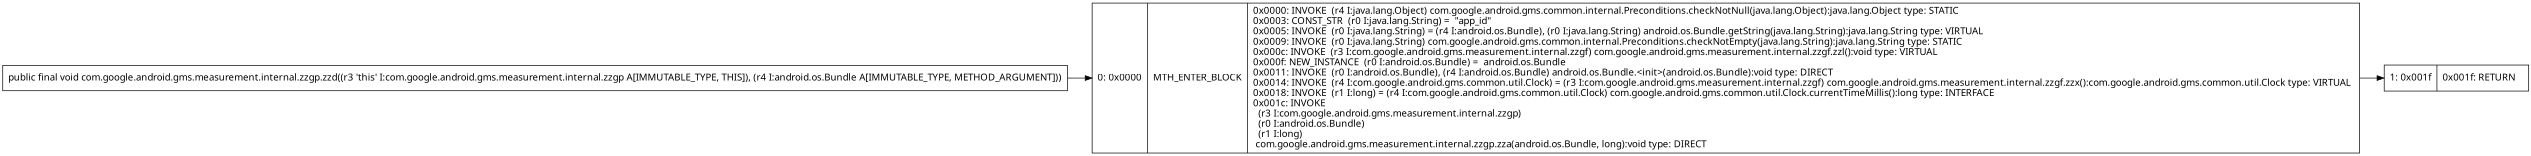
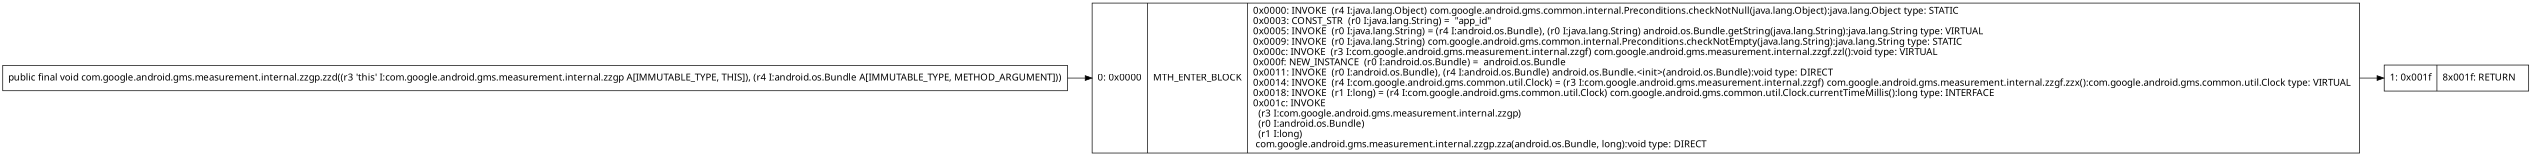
node "1: 0x001f": text "0x001f: RETURN" -> "8x001f: RETURN"
